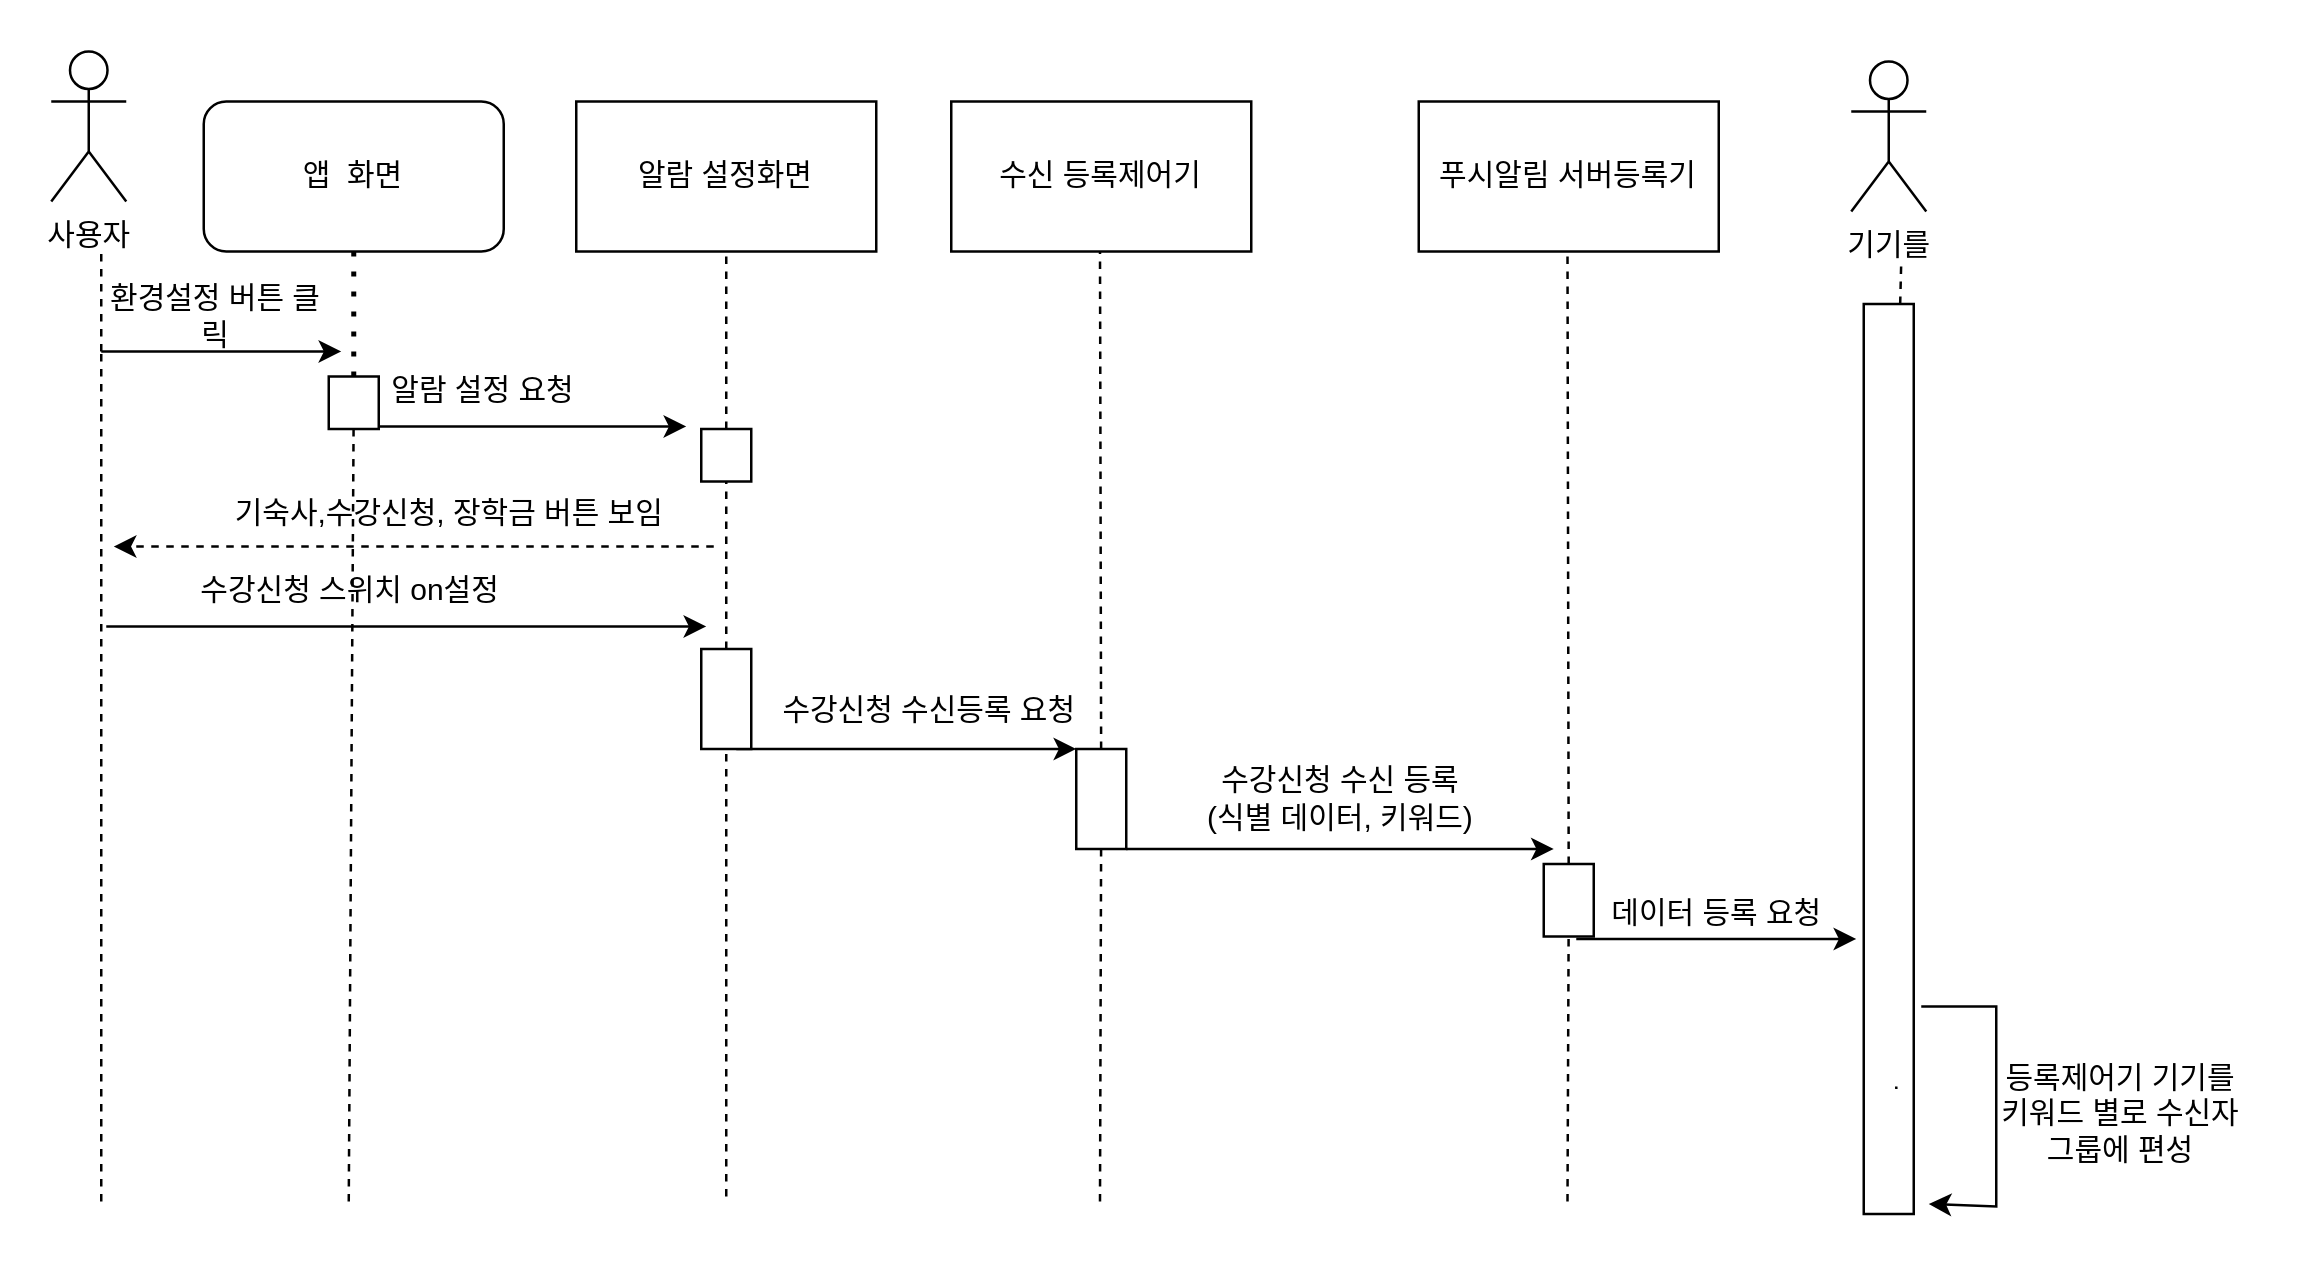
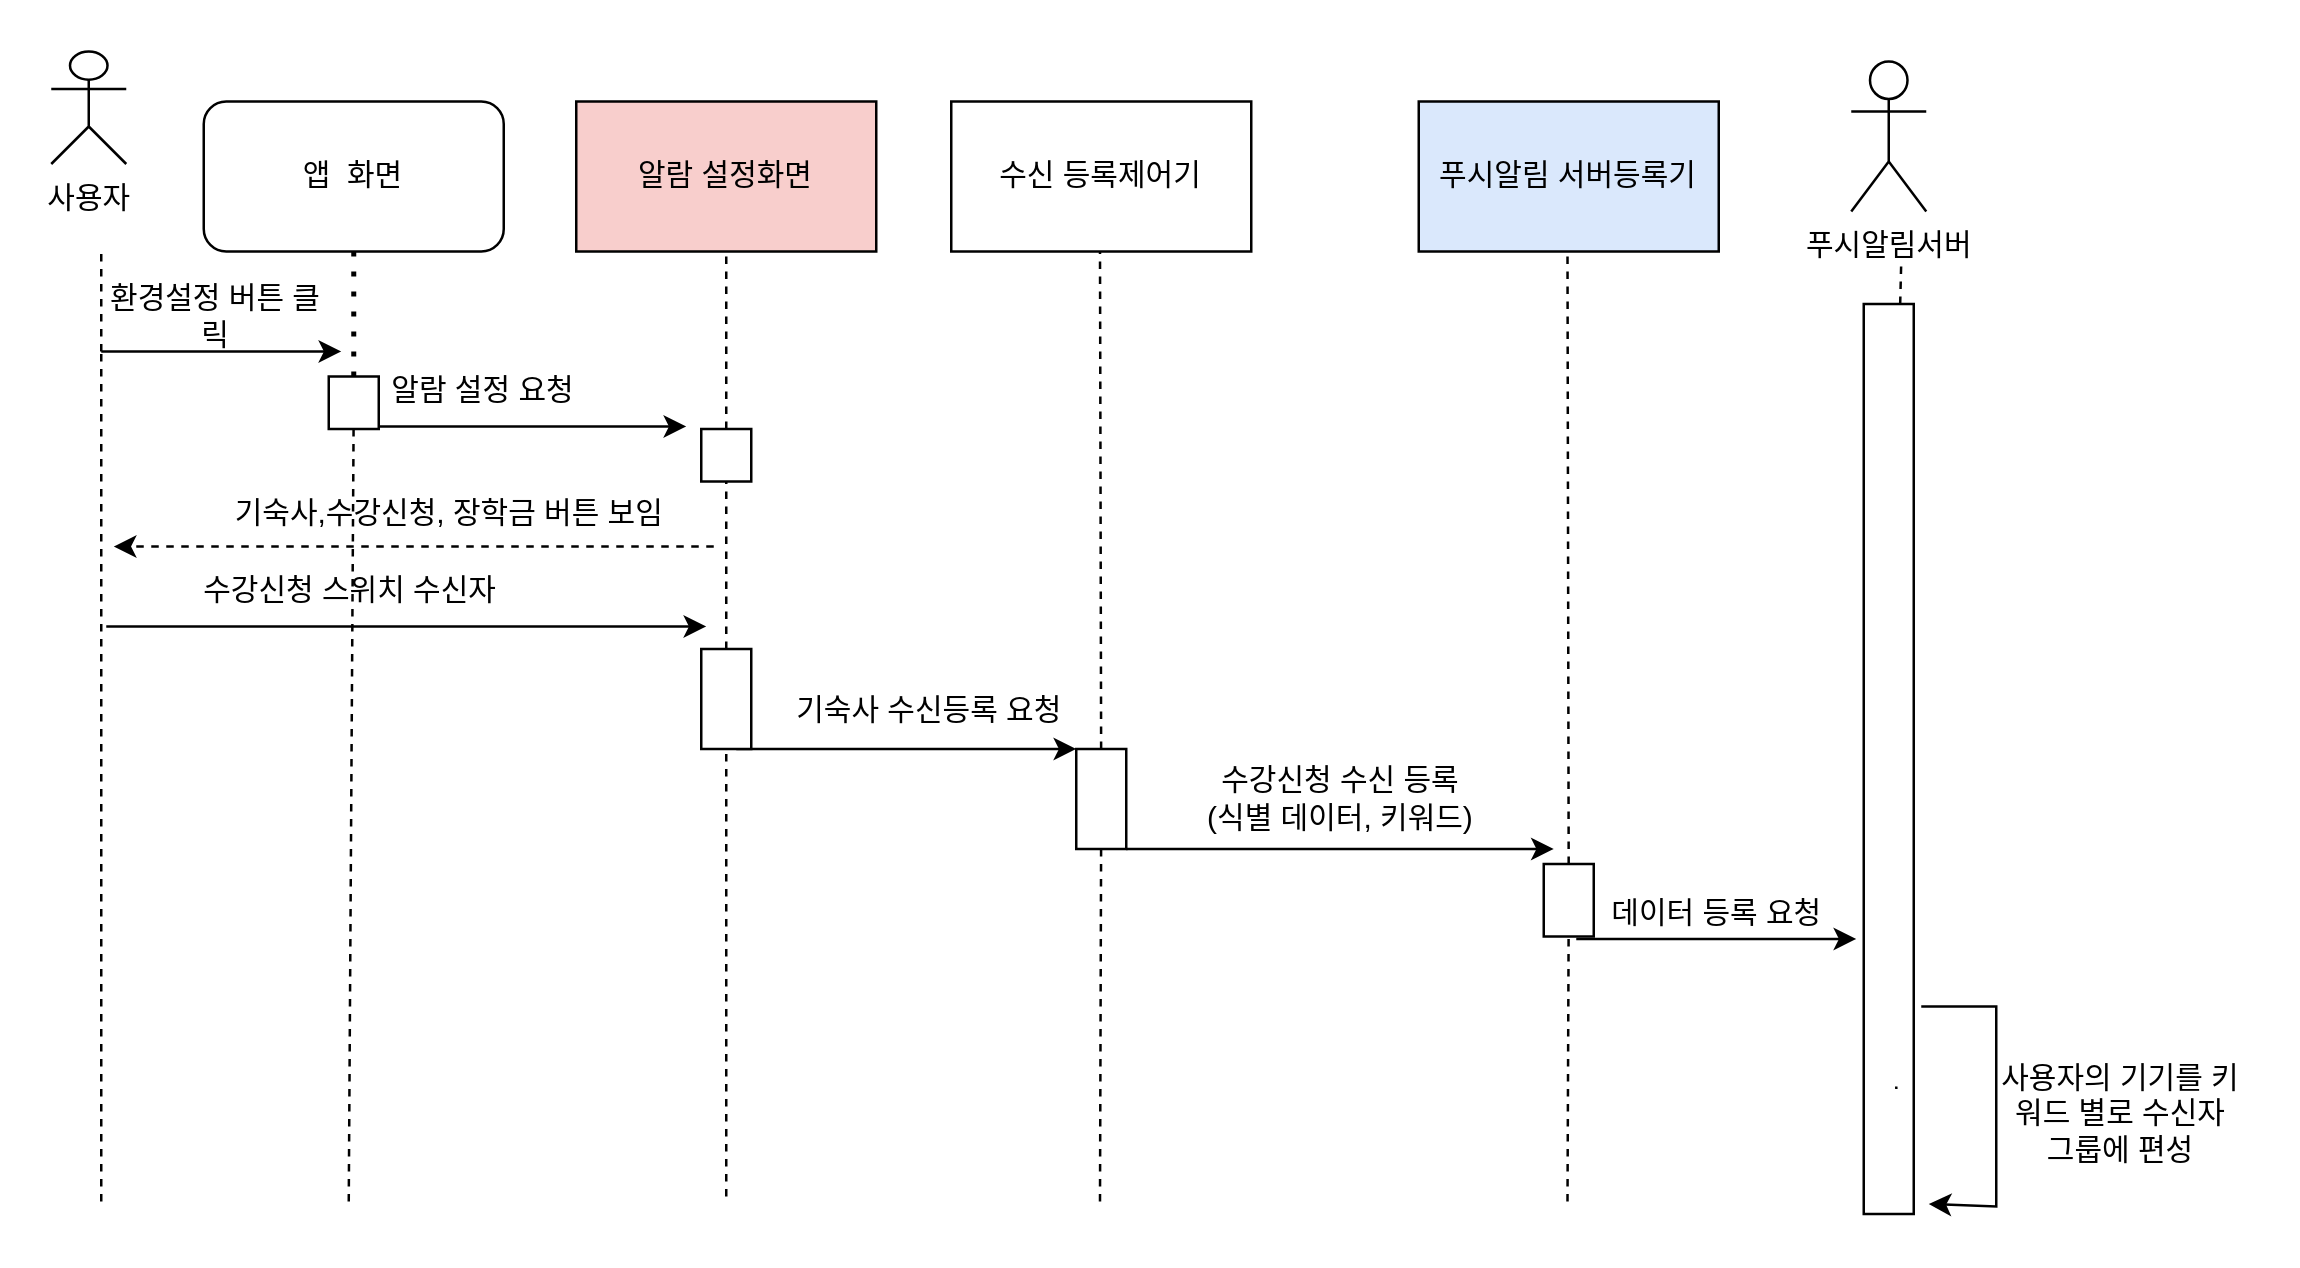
node "사용자": size 75x150 -> 75x113
node "알람 설정화면": fillcolor #ffffff -> #f8cecc
node "푸시알림 서버등록기": fillcolor #ffffff -> #dae8fc
node "기기를": label "기기를" -> "푸시알림서버"
node "수강신청 스위치 on설정": label "수강신청 스위치 on설정" -> "수강신청 스위치 수신자"
node "수강신청 수신등록 요청": label "수강신청 수신등록 요청" -> "기숙사 수신등록 요청"
node "등록제어기 기기를 키워드 별로 수신자 그룹에 편성": label "등록제어기 기기를 키워드 별로 수신자 그룹에 편성" -> "사용자의 기기를 키워드 별로 수신자 그룹에 편성"
